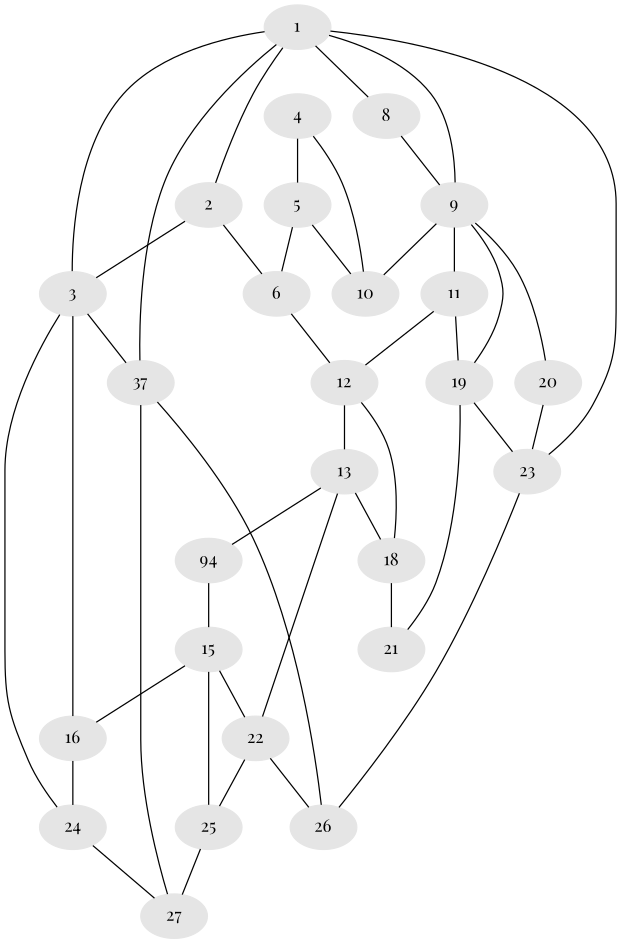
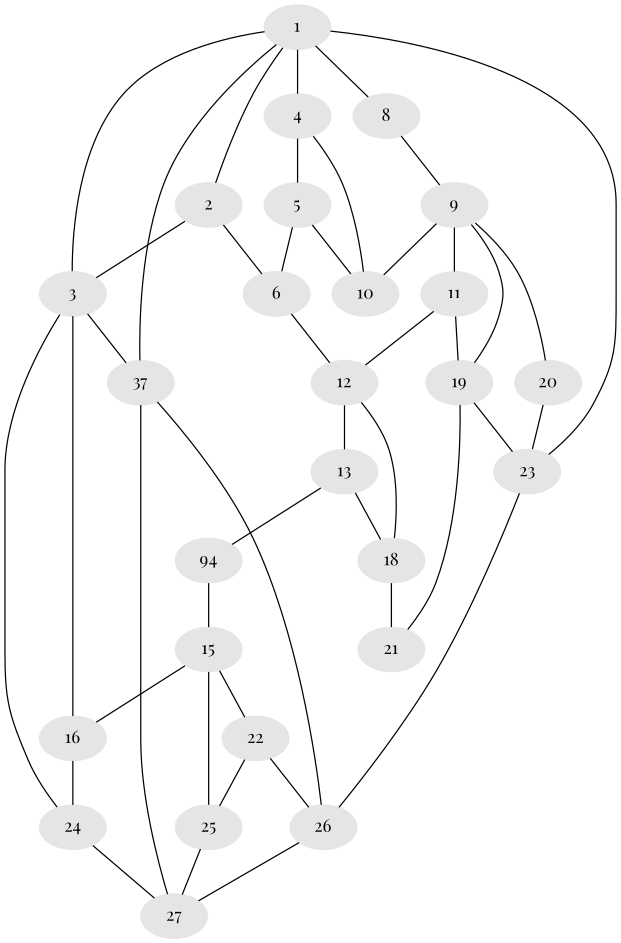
edge "1" -- "9": now "1" -- "4"
edge "13" -- "22": removed
edge "26" -- "27": added
